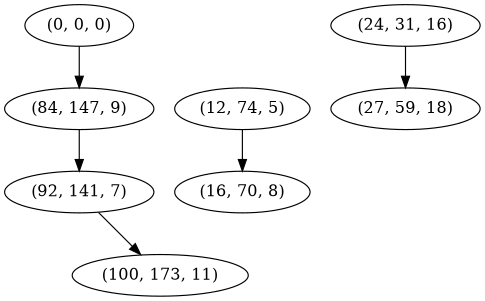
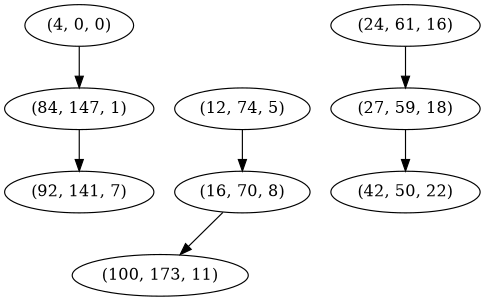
node "(0, 0, 0)": label "(0, 0, 0)" -> "(4, 0, 0)"
node "(24, 31, 16)": label "(24, 31, 16)" -> "(24, 61, 16)"
node "(84, 147, 9)": label "(84, 147, 9)" -> "(84, 147, 1)"
node "(42, 50, 22)": added
edge "(92, 141, 7)" -> "(100, 173, 11)": now "(16, 70, 8)" -> "(100, 173, 11)"
